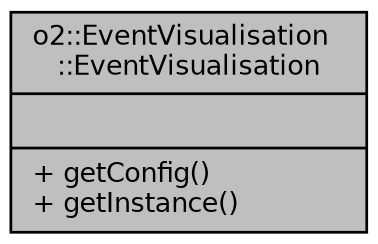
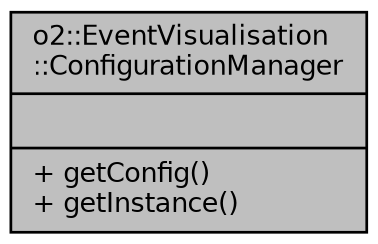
node "o2::EventVisualisation": text "::EventVisualisation" -> "::ConfigurationManager"
